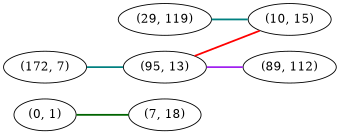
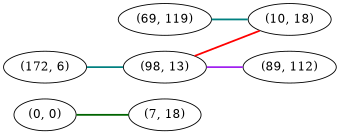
node "(29, 119)": label "(29, 119)" -> "(69, 119)"
node "(10, 15)": label "(10, 15)" -> "(10, 18)"
node "(172, 7)": label "(172, 7)" -> "(172, 6)"
node "(95, 13)": label "(95, 13)" -> "(98, 13)"
node "(0, 1)": label "(0, 1)" -> "(0, 0)"
